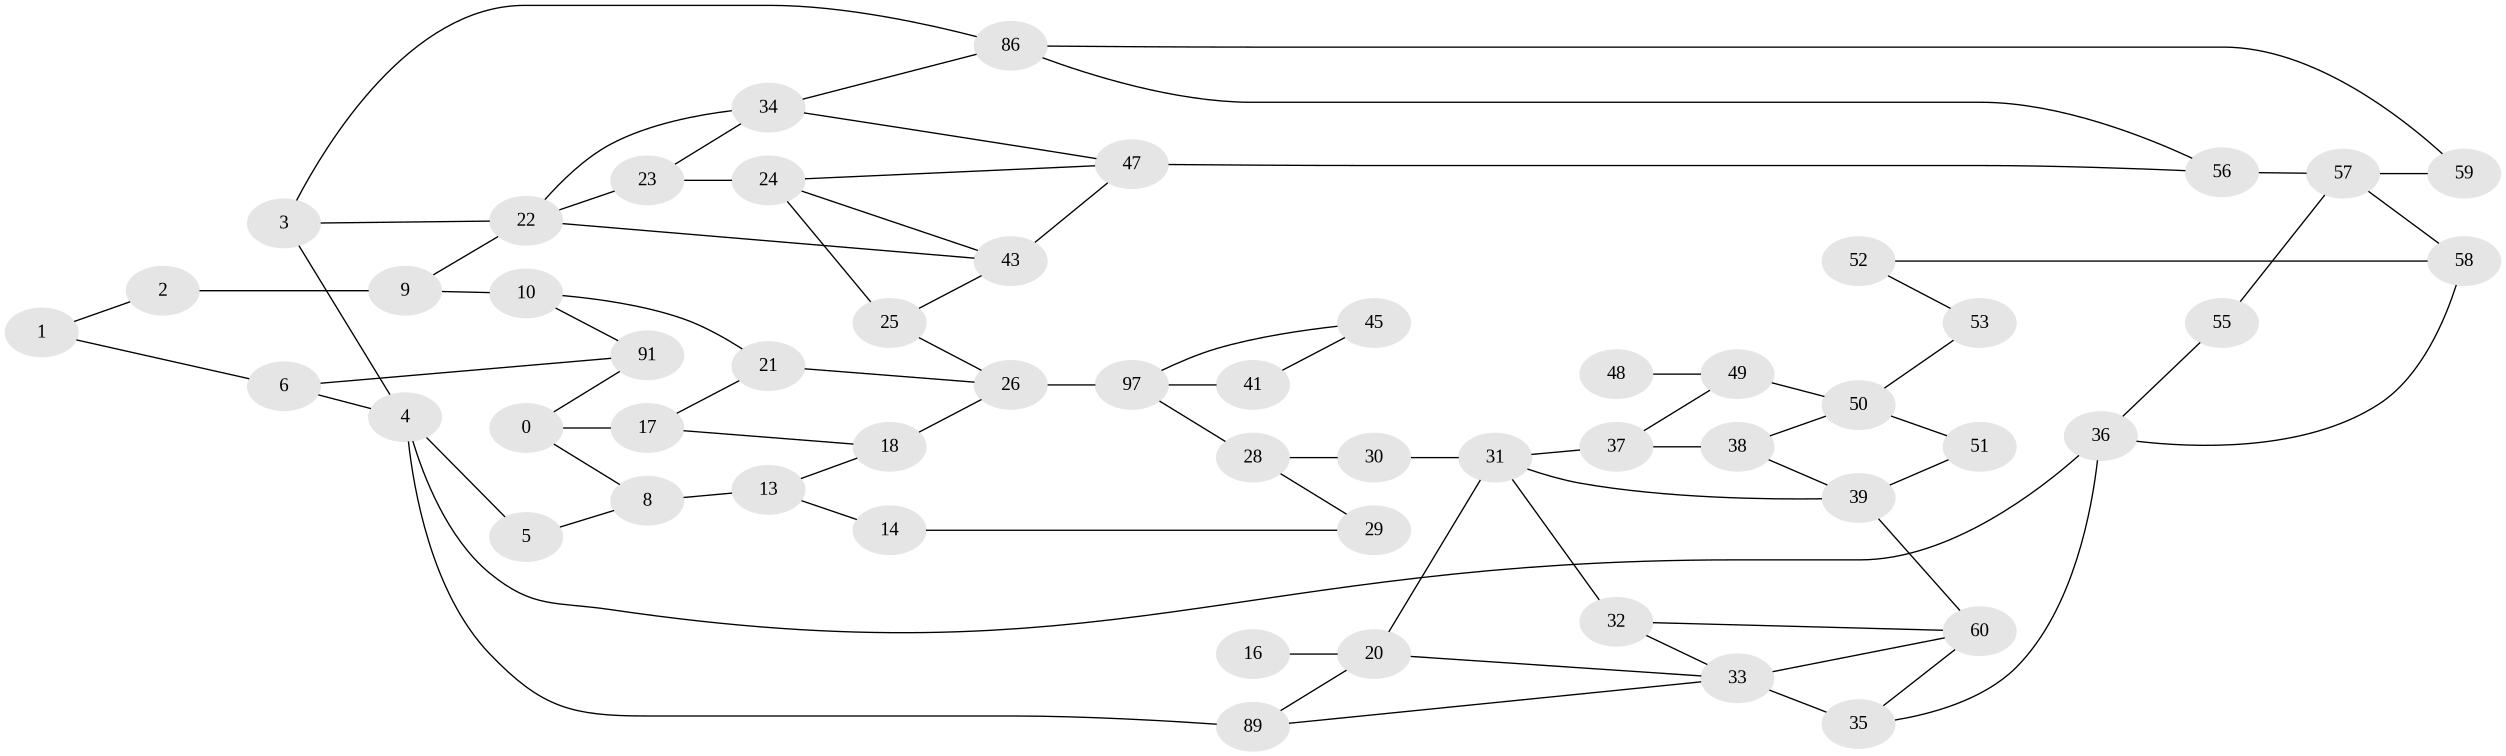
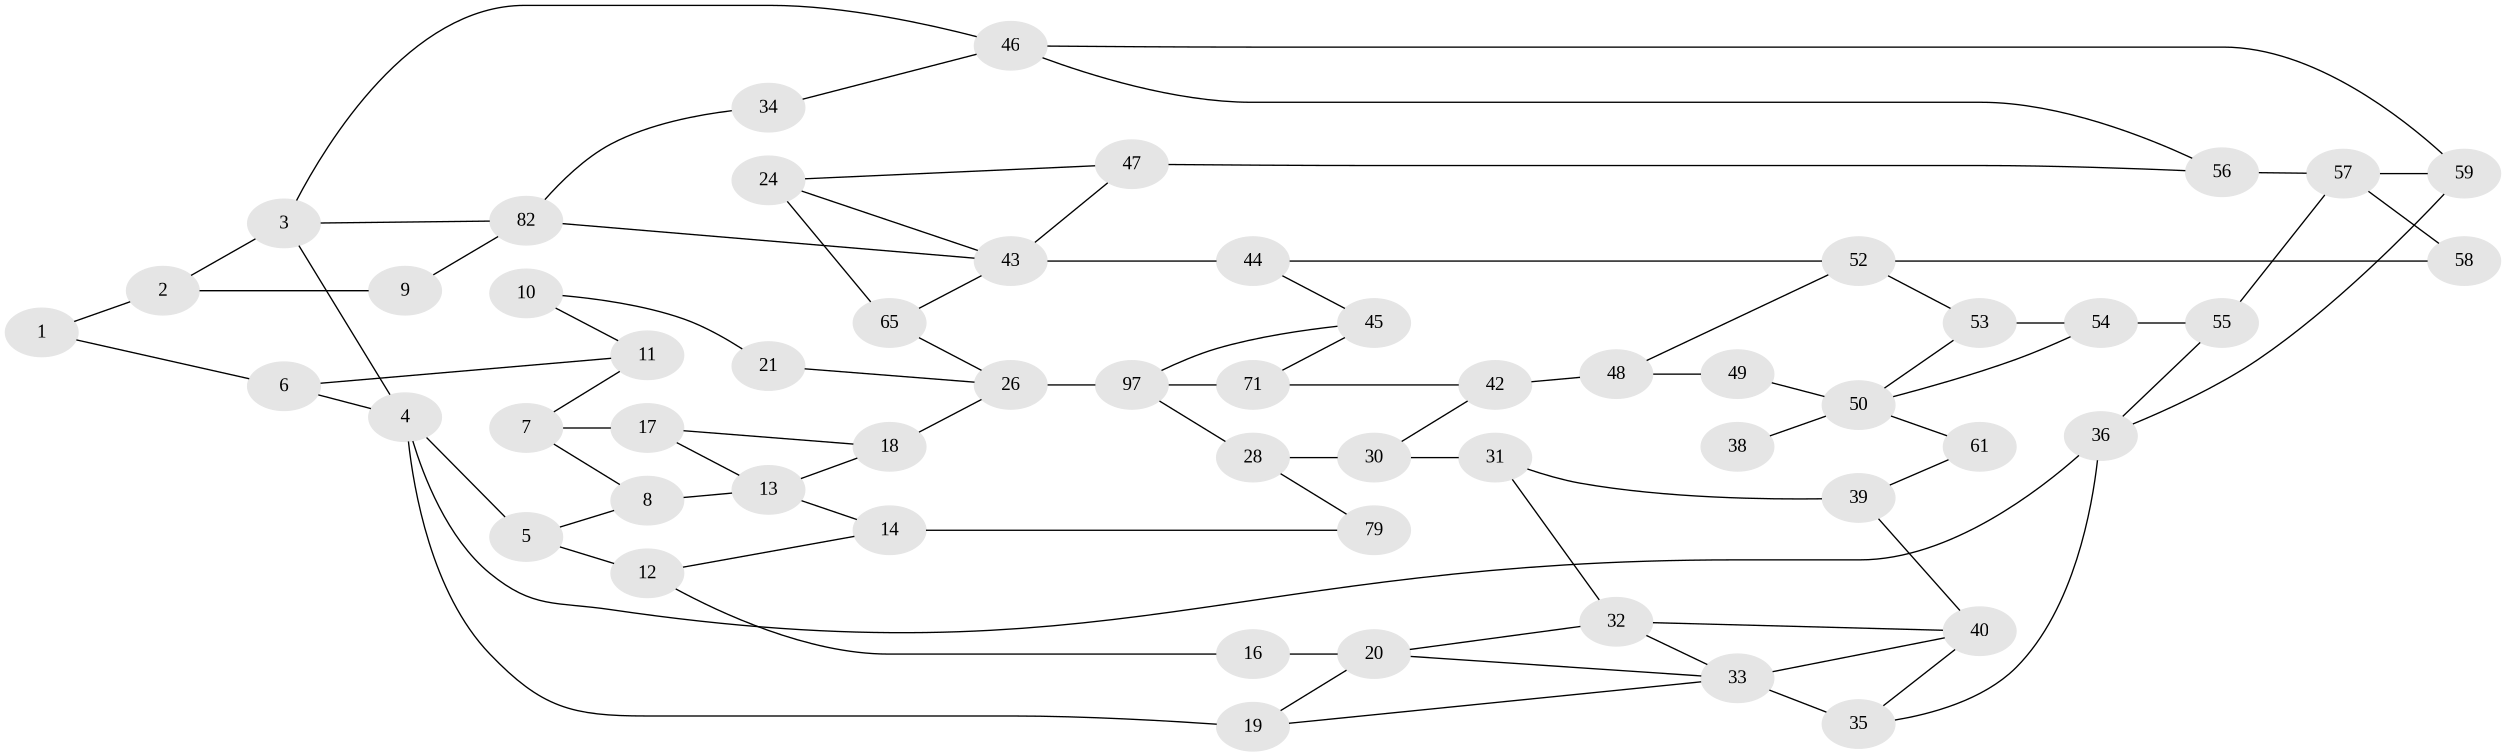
node "86": label "86" -> "46"
edge "34" -- "47": removed
node "23": removed
node "22": label "22" -> "82"
edge "3" -- "2": added
node "44": added
edge "9" -- "10": removed
edge "52" -- "48": added
node "25": label "25" -> "65"
node "54": added
node "91": label "91" -> "11"
node "41": label "41" -> "71"
node "42": added
edge "21" -- "17": now "13" -- "17"
edge "58" -- "36": now "59" -- "36"
node "0": label "0" -> "7"
node "37": removed
node "51": label "51" -> "61"
edge "38" -- "39": removed
node "29": label "29" -> "79"
edge "31" -- "20": now "32" -- "20"
node "12": added
node "60": label "60" -> "40"
node "89": label "89" -> "19"
